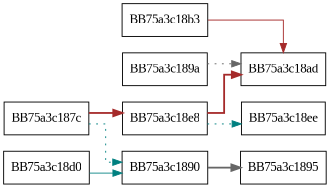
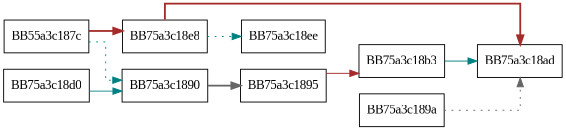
edge "BB75a3c18b3" -> "BB75a3c18ad": color brown -> teal
edge "BB75a3c1895" -> "BB75a3c18b3": added
node "BB75a3c187c": label "BB75a3c187c" -> "BB55a3c187c"
